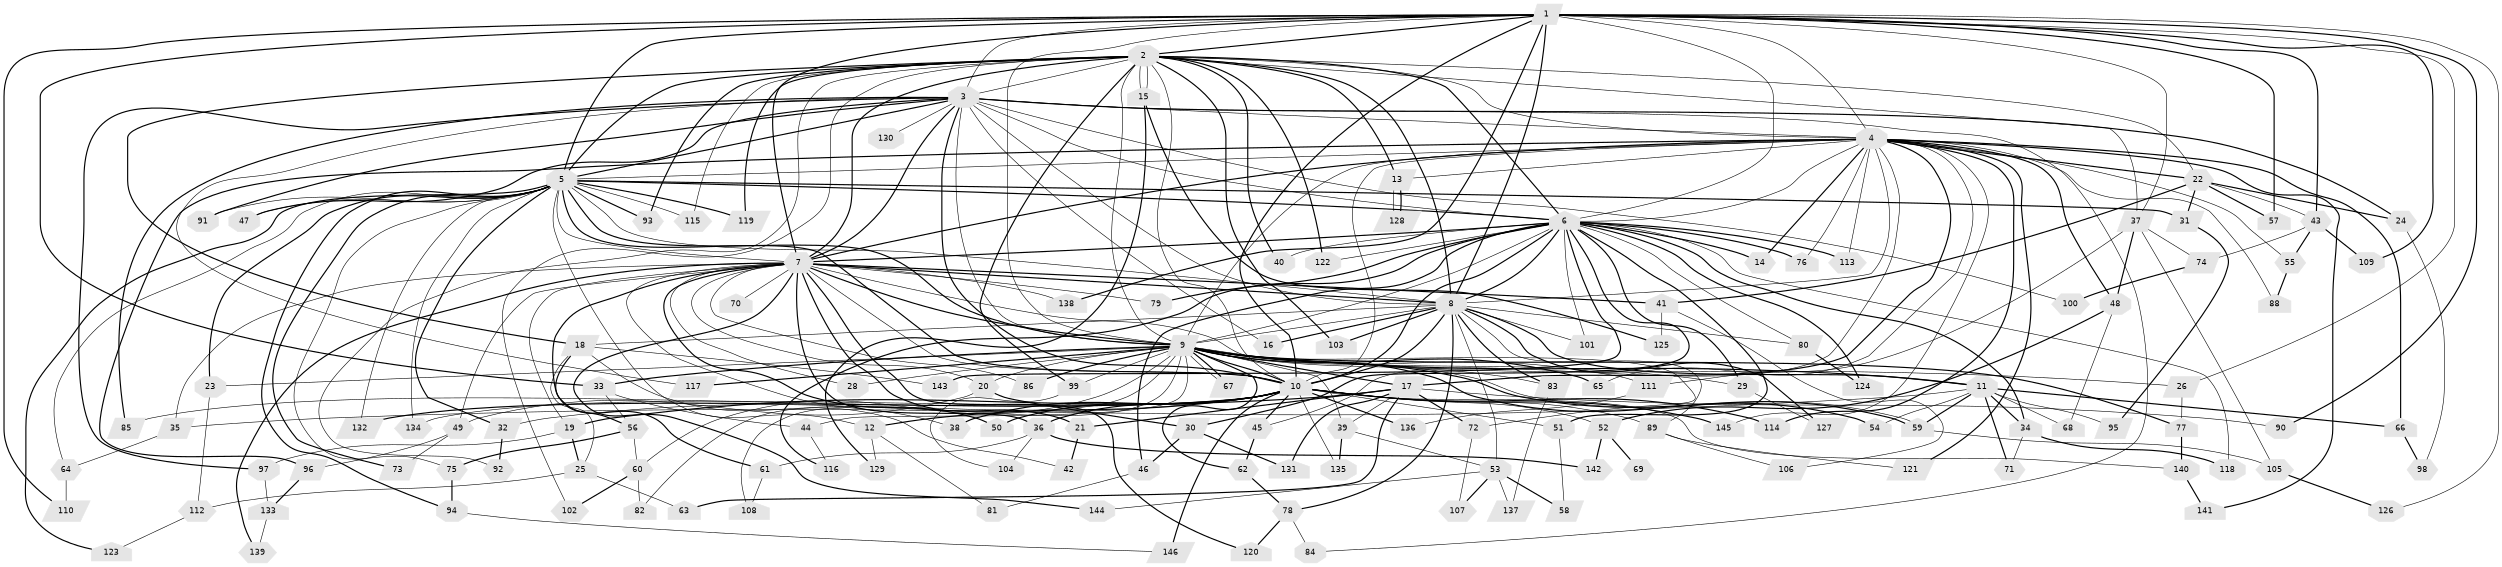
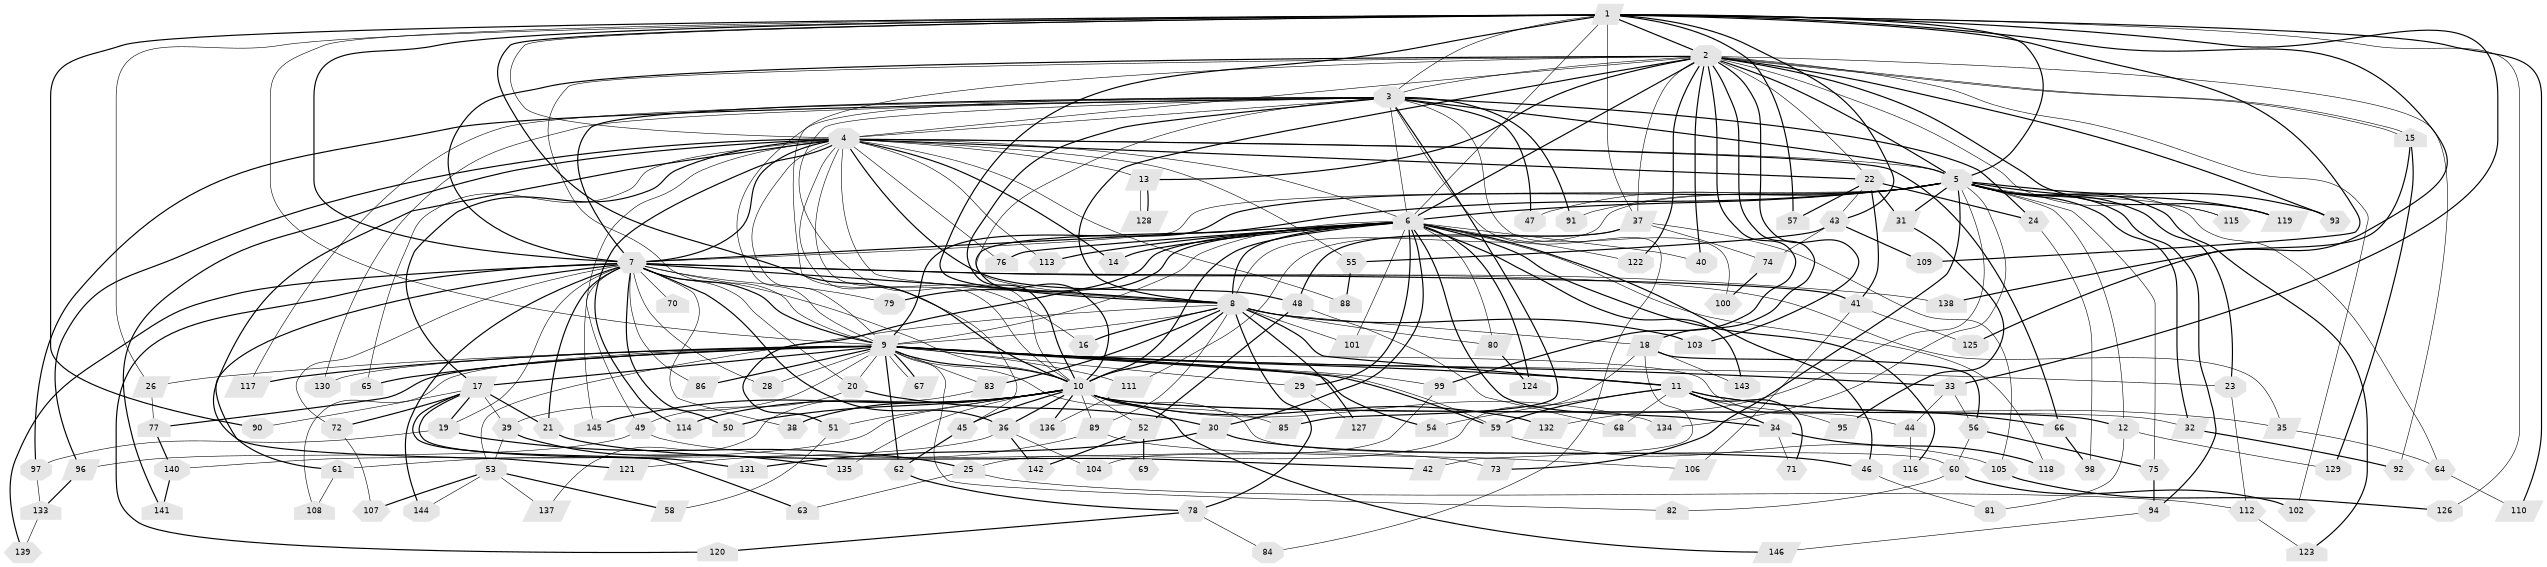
edge "9" -- "130": added
